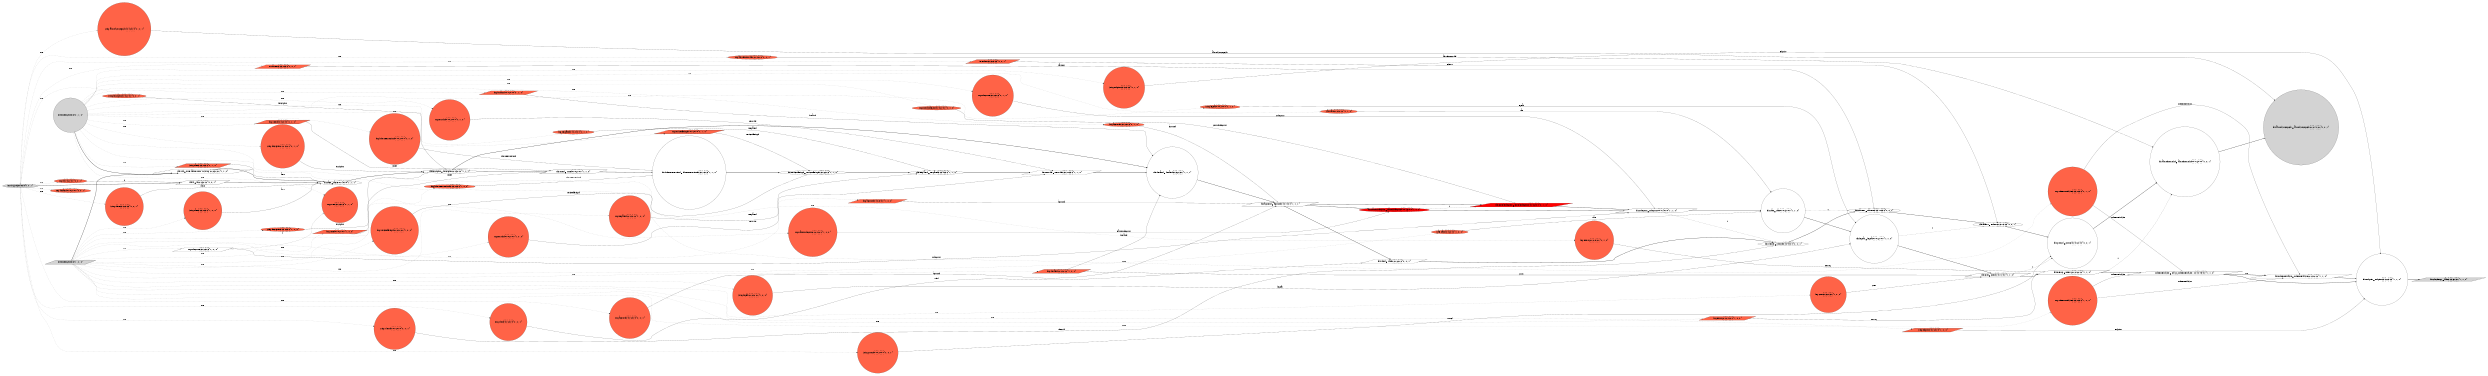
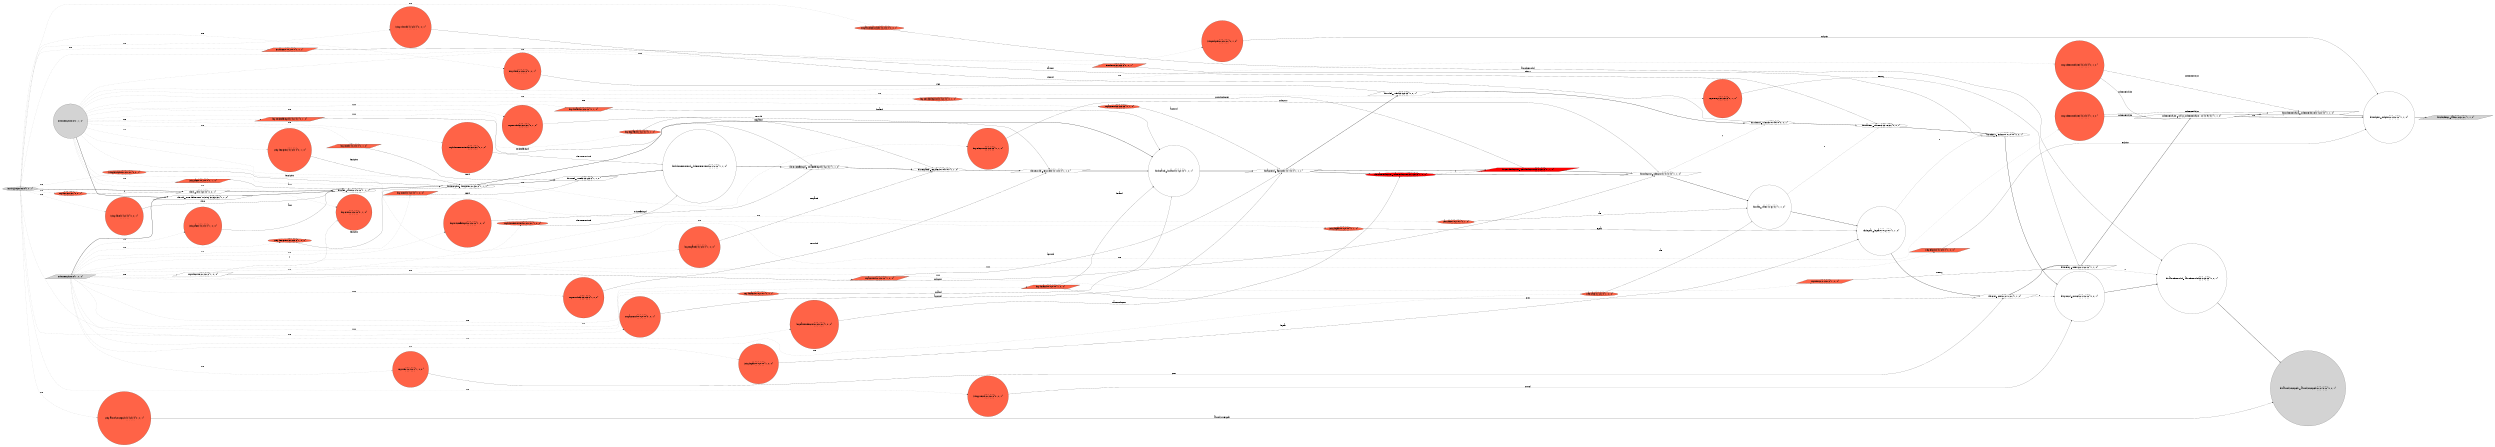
edge "Long domainId@@@2@@@['0', '0', '1']" -> "this.domainId = domainId@@@6@@@['1', '1', '1']": added, label "domainId"
